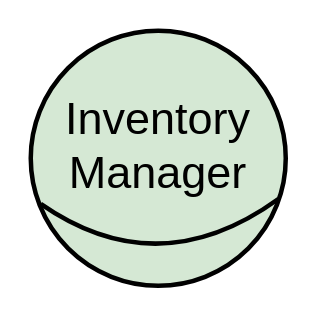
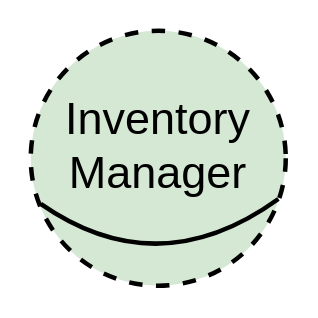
node "Inventory Manager": style solid -> dashed
